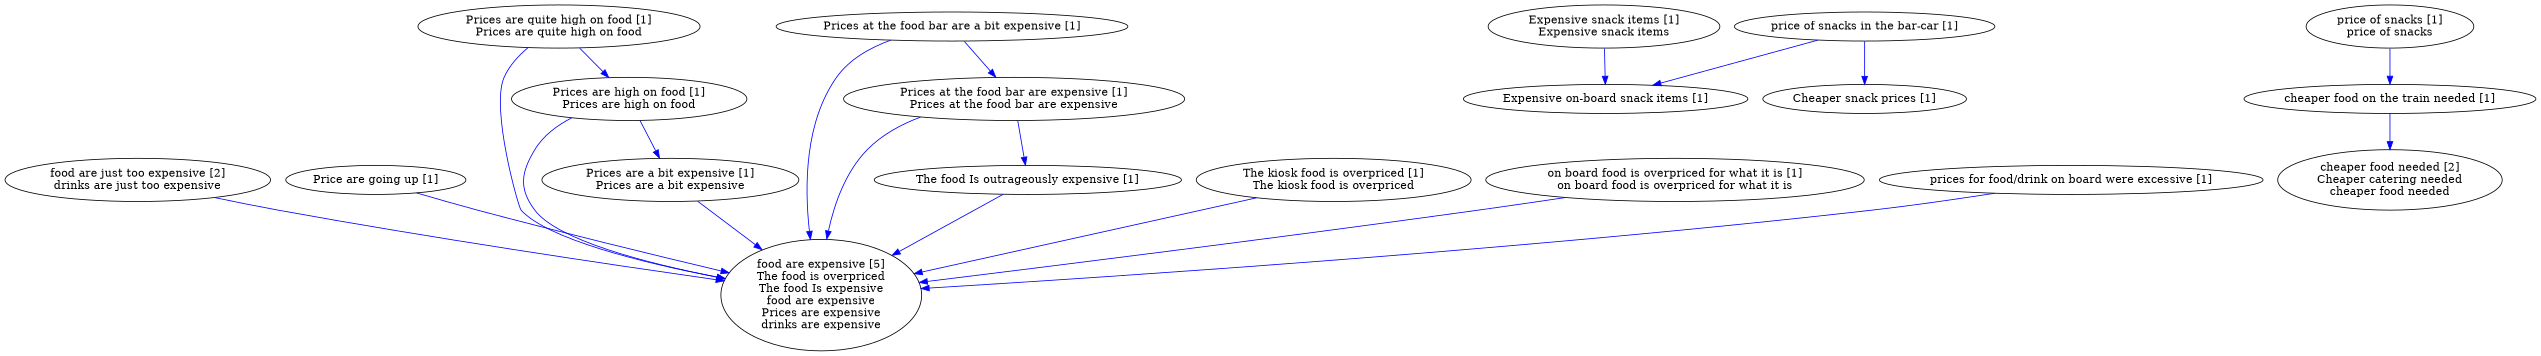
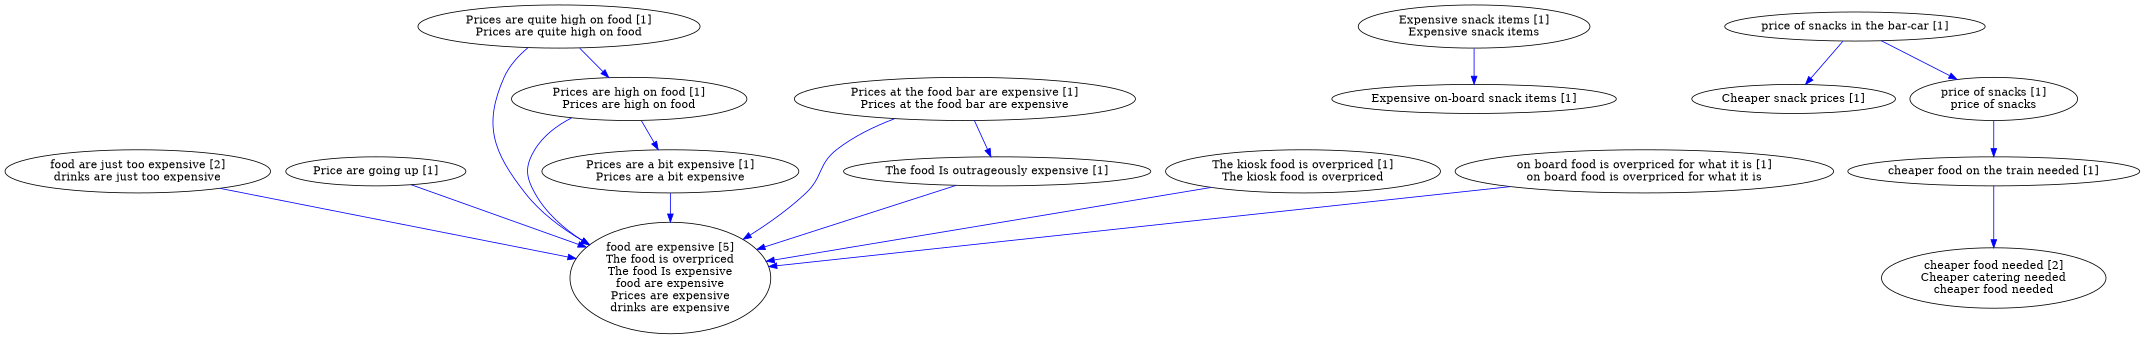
node "Prices at the food bar are a bit expensive [1]": removed
edge "price of snacks in the bar-car [1]" -> "Expensive on-board snack items [1]": now "price of snacks in the bar-car [1]" -> "price of snacks [1] price of snacks"
node "prices for food/drink on board were excessive [1]": removed
